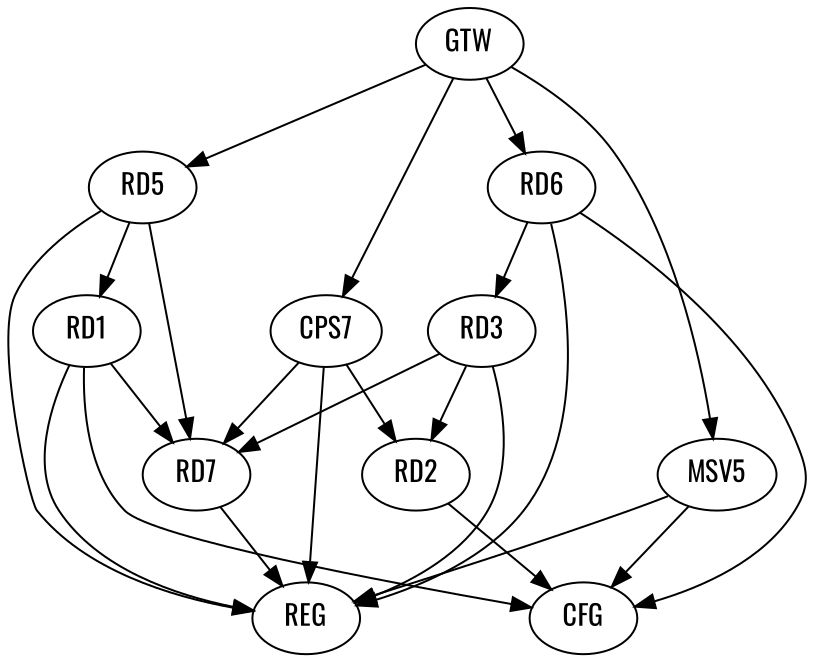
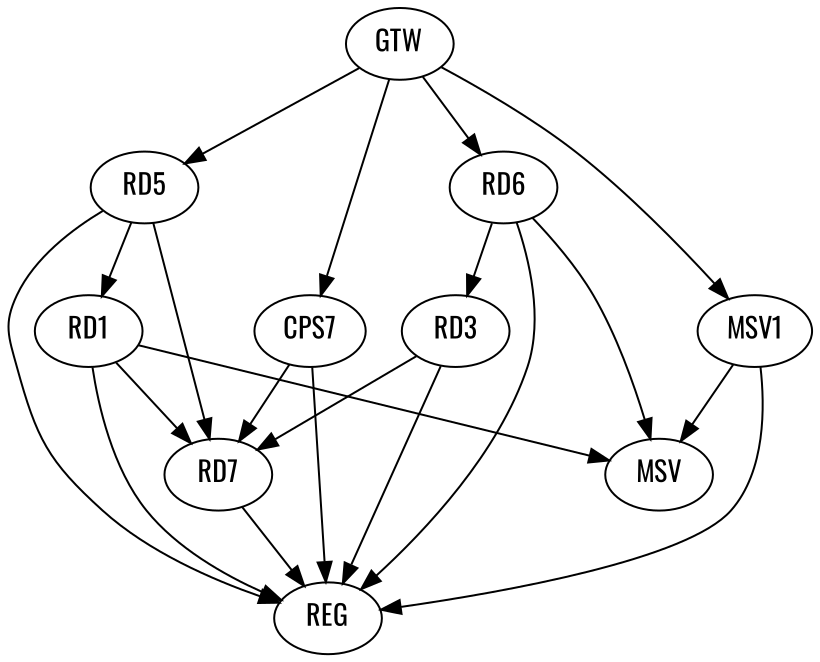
node "RD2": removed
node "MSV5": label "MSV5" -> "MSV1"
node "CFG": label "CFG" -> "MSV"
